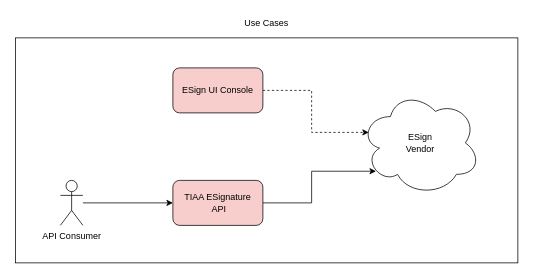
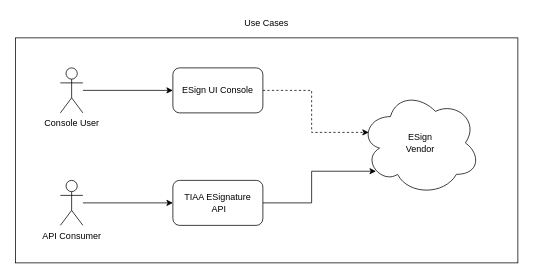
node "Console User": added
edge "Console User" -> "ESign UI Console": added
node "ESign UI Console": fillcolor #f8cecc -> #ffffff
node "TIAA ESignature API": fillcolor #f8cecc -> #ffffff
